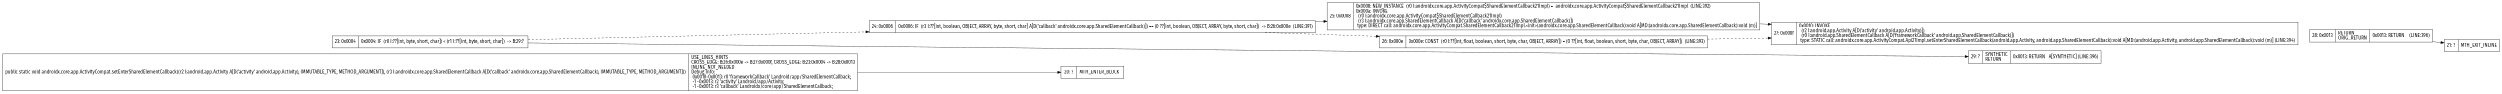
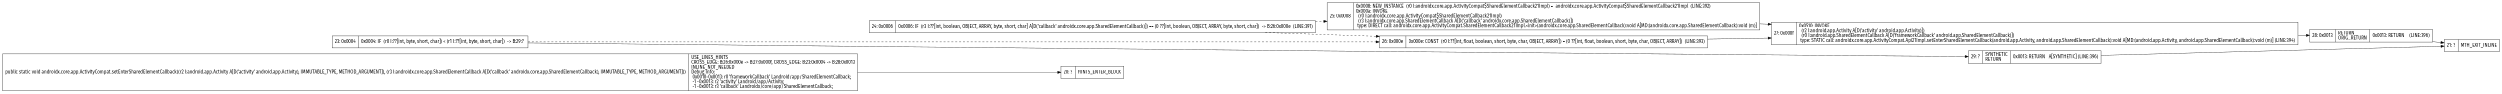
edge "24: 0x0006" -> "25: 0x0008": style solid -> dashed
node "27: 0x000f": text "0x0010: INVOKE" -> "0x0510: INVOKE"
edge "27: 0x000f" -> "28: 0x0013": added
edge "23: 0x0004" -> "24: 0x0006": now "23: 0x0004" -> "26: 0x000e"
edge "26: 0x000e" -> "27: 0x000f": style dashed -> solid
edge "29: ?" -> "21: ?": added
node "20: ?": text "MTH_ENTER_BLOCK" -> "HINTS_ENTER_BLOCK"
